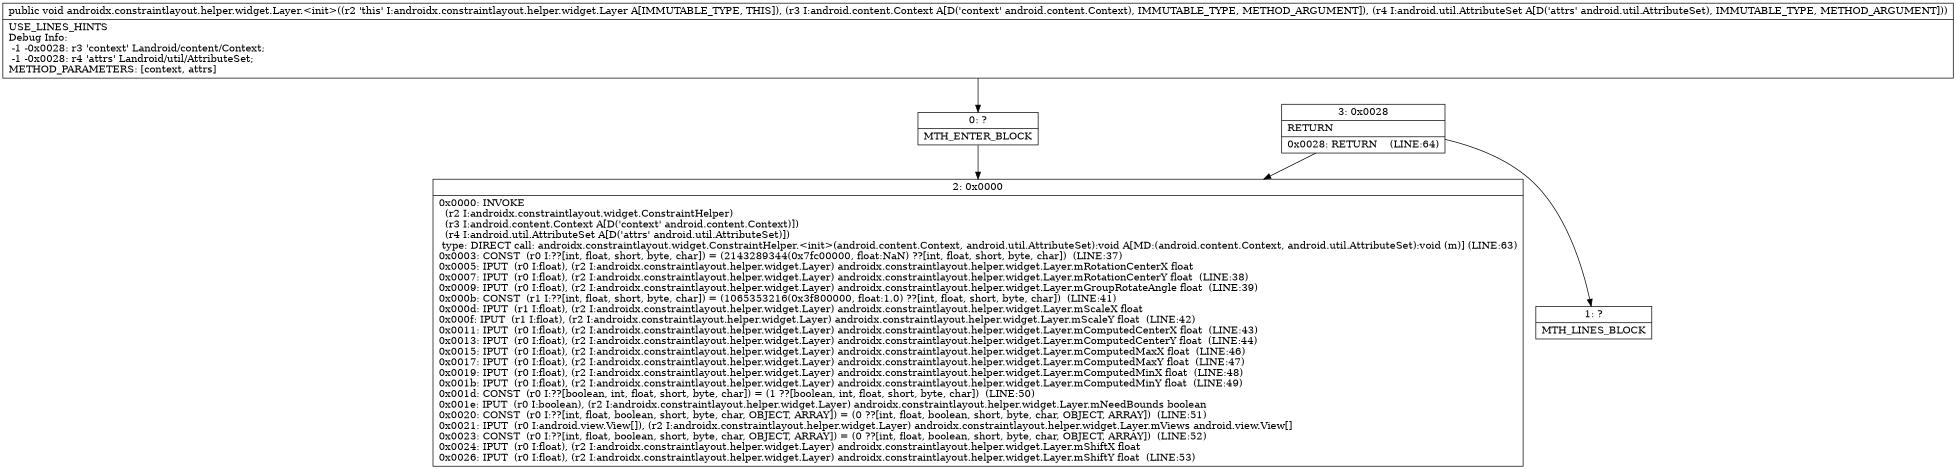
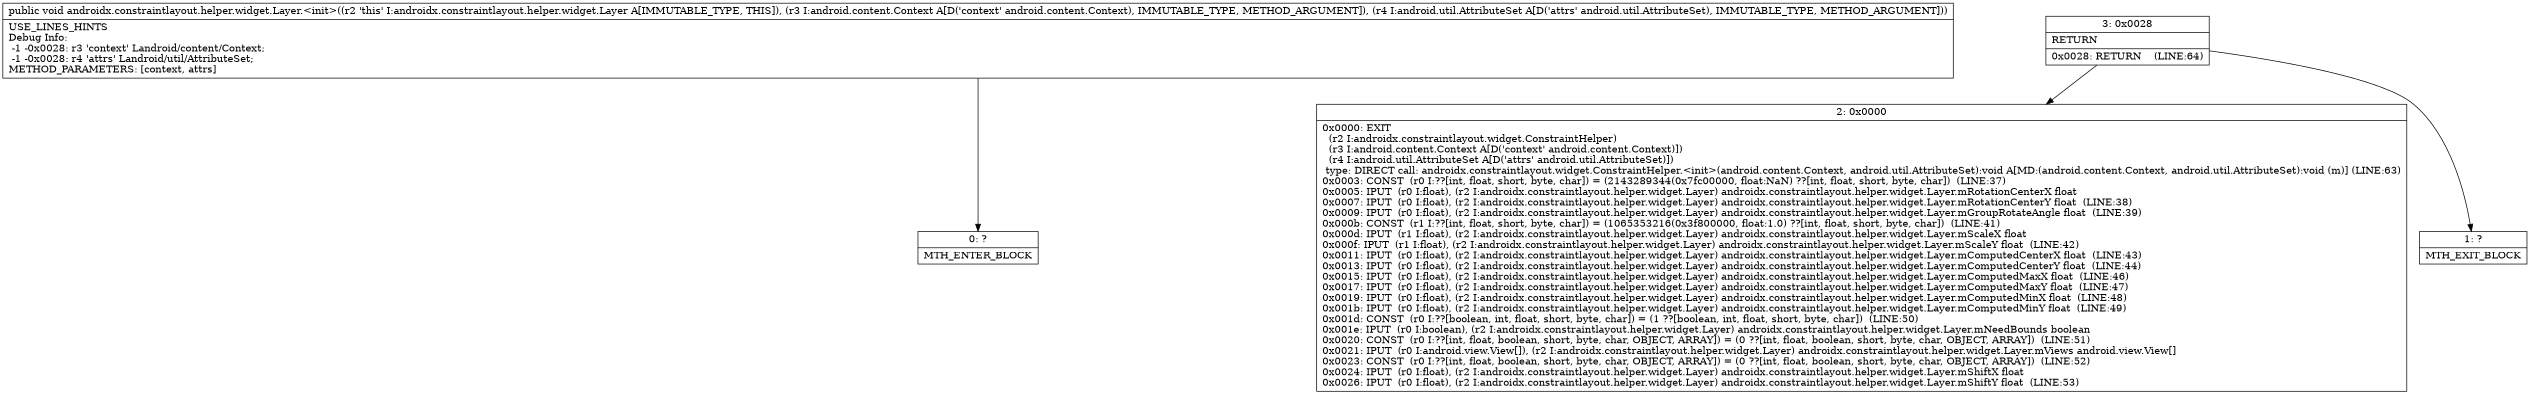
edge "0: ?" -> "2: 0x0000": removed
node "2: 0x0000": text "0x0000: INVOKE" -> "0x0000: EXIT"
node "1: ?": text "MTH_LINES_BLOCK" -> "MTH_EXIT_BLOCK"
